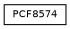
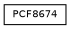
node "PCF8574": label "PCF8574" -> "PCF8674"
